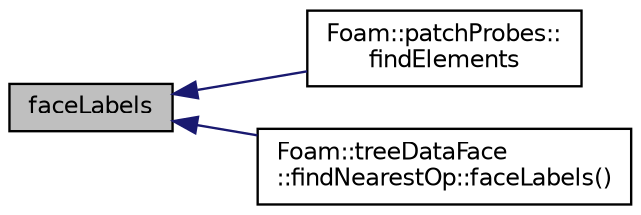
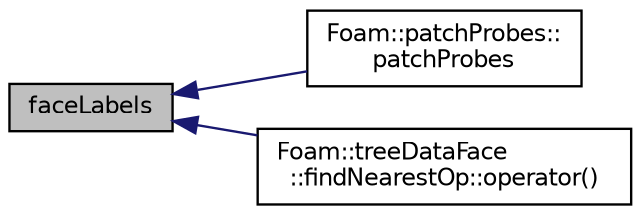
node "Foam::patchProbes:: findElements": label "Foam::patchProbes:: findElements" -> "Foam::patchProbes:: patchProbes"
node "Foam::treeDataFace ::findNearestOp::faceLabels()": label "Foam::treeDataFace ::findNearestOp::faceLabels()" -> "Foam::treeDataFace ::findNearestOp::operator()"
